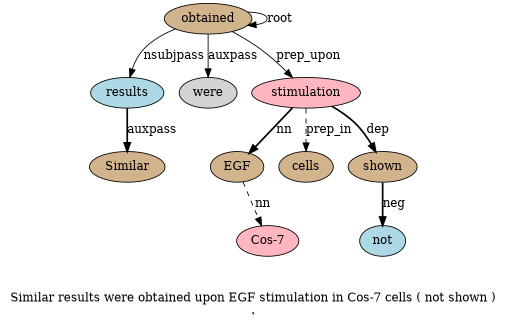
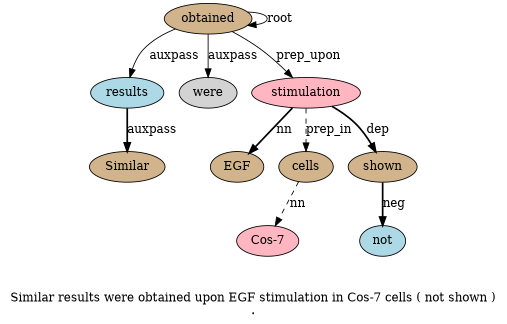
edge "obtained" -> "results": label "nsubjpass" -> "auxpass"
edge "EGF" -> "Cos-7": now "cells" -> "Cos-7"
